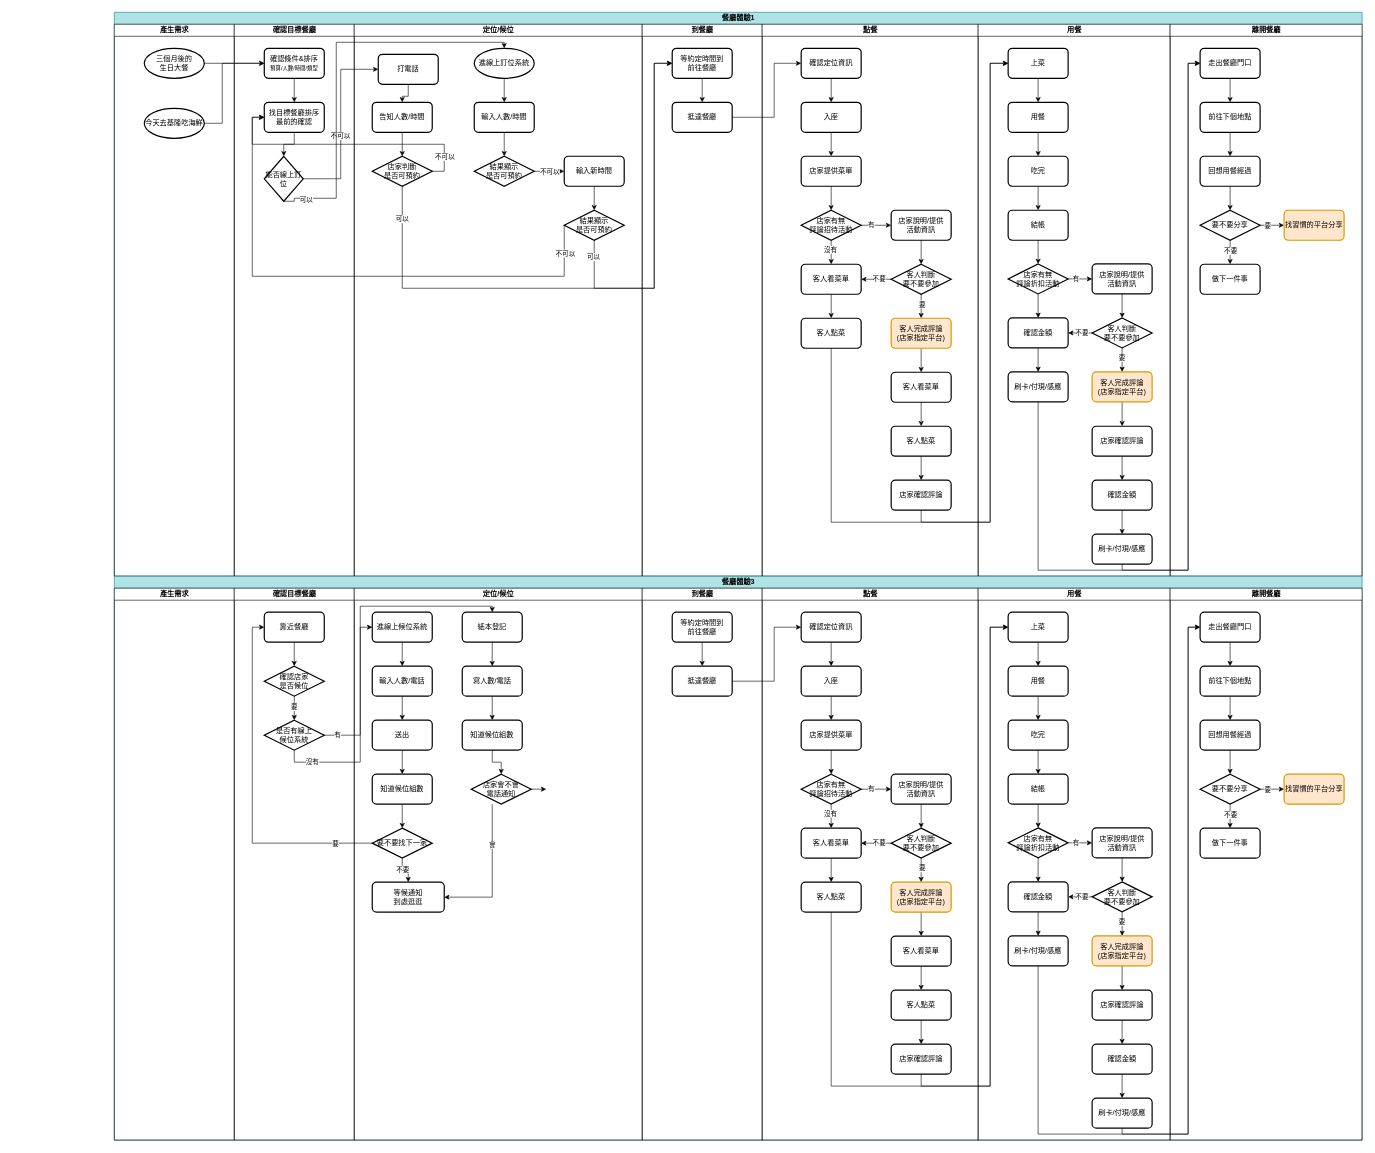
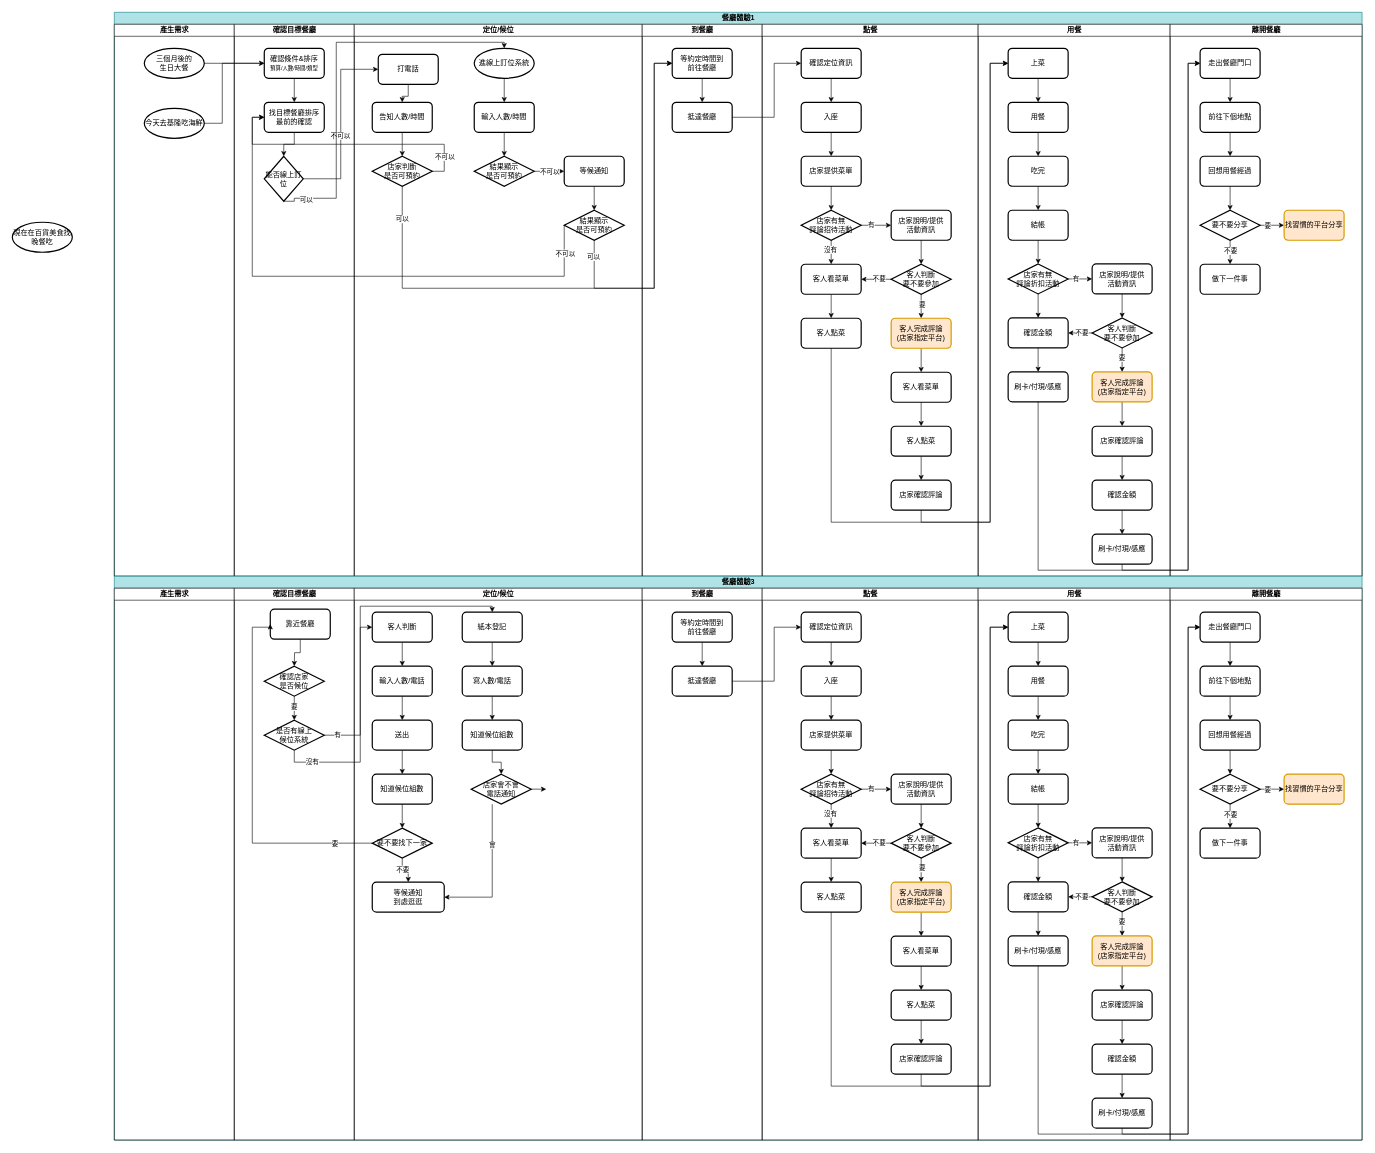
node "輸入新時間": label "輸入新時間" -> "等候通知"
node "現在在百貨美食找晚餐吃": added
node "靠近餐廳": moved (294, 627) -> (300, 624)
node "進線上候位系統": label "進線上候位系統" -> "客人判斷"
